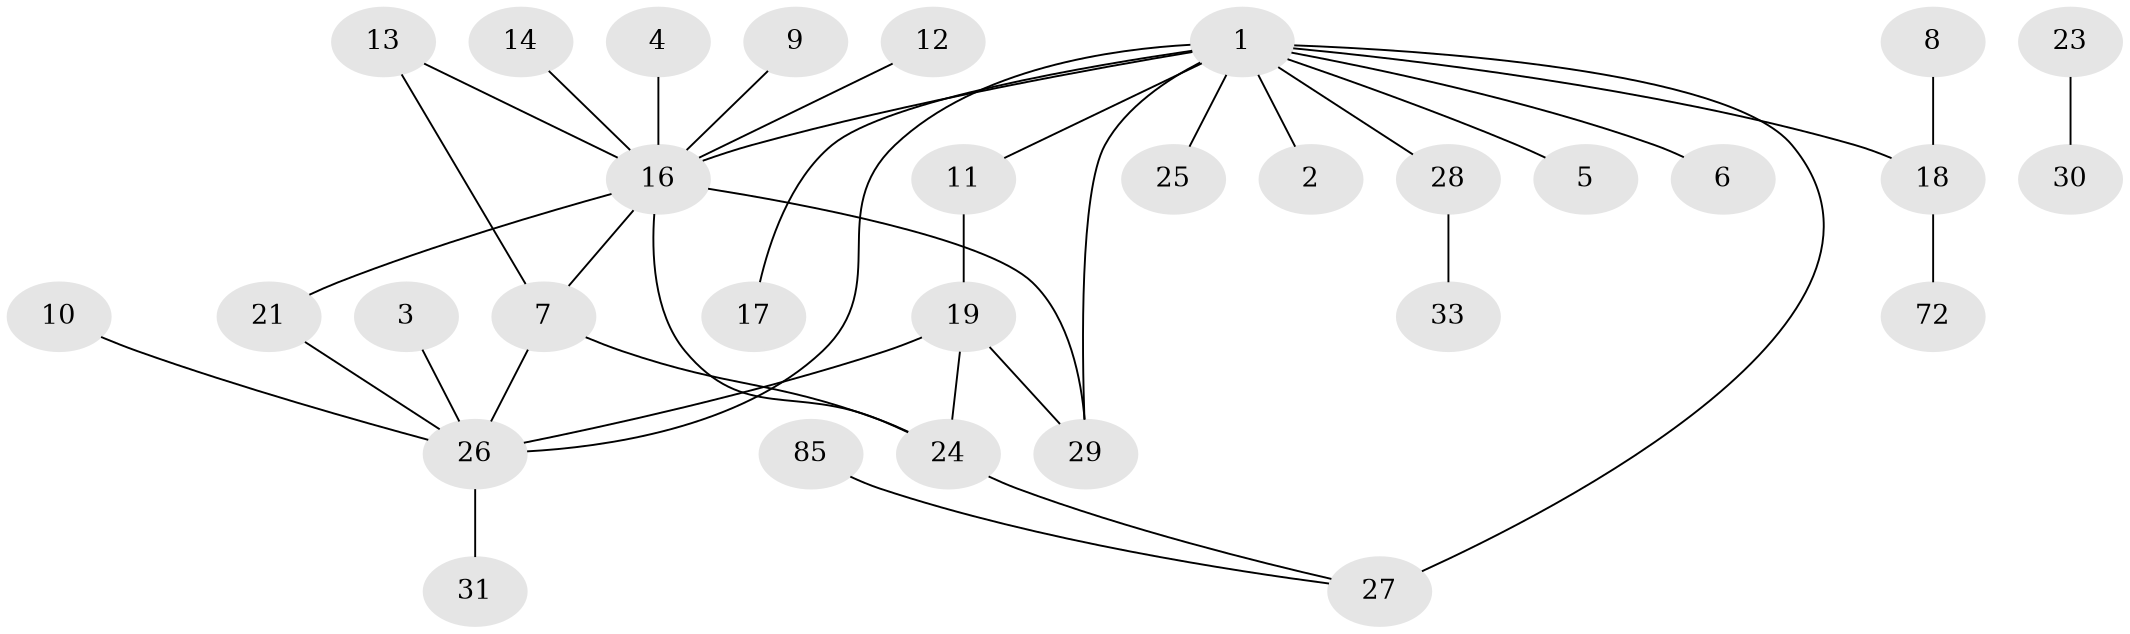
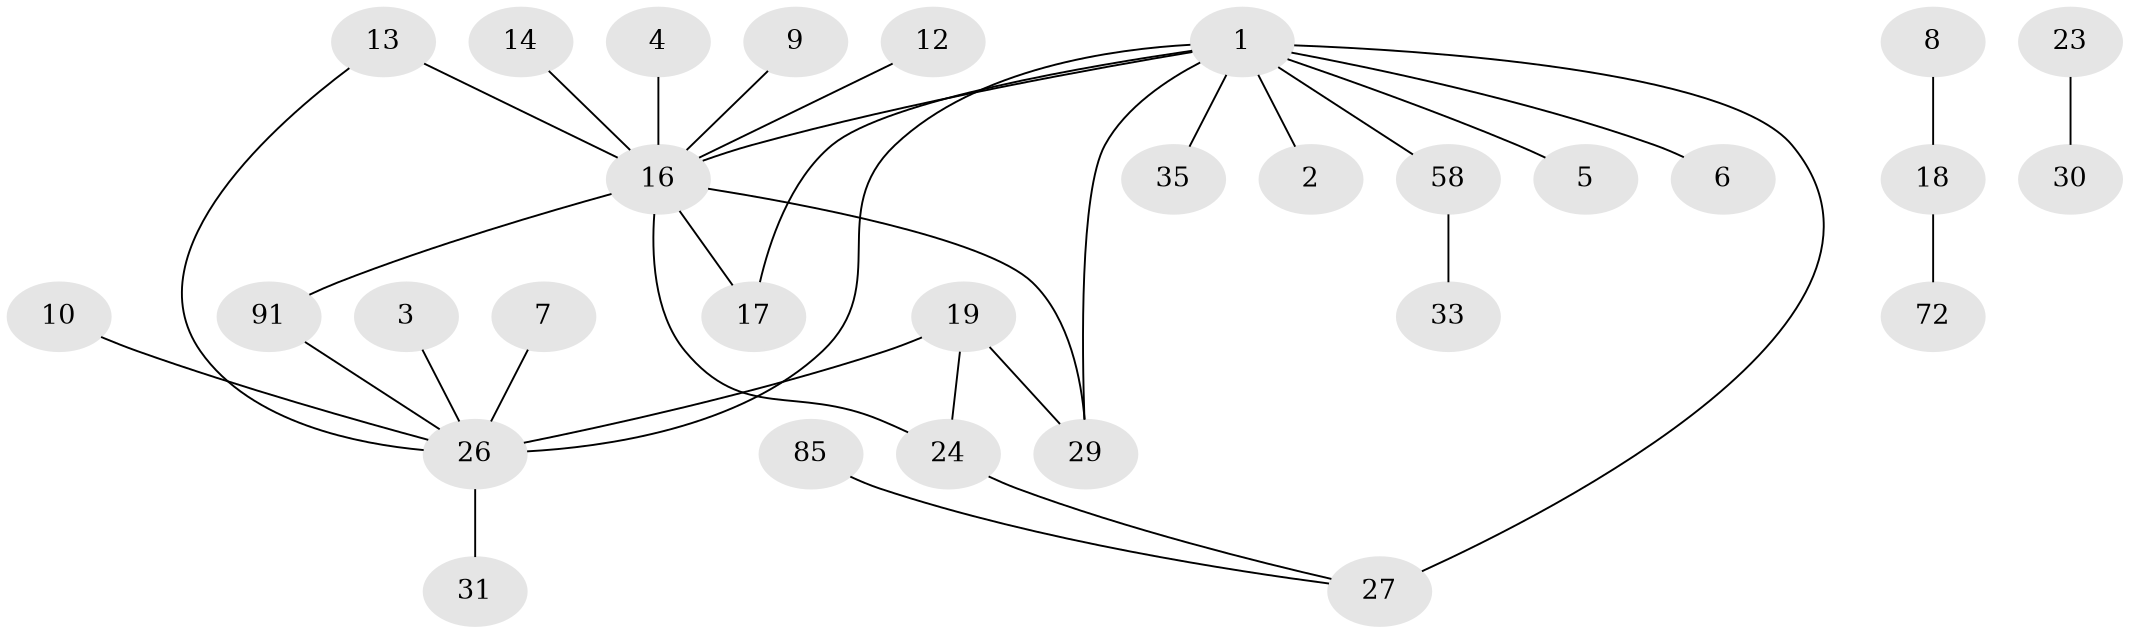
edge "1" -- "18": removed
edge "13" -- "7": now "13" -- "26"
node "11": removed
node "25": label "25" -> "35"
node "28": label "28" -> "58"
edge "16" -- "7": now "16" -- "17"
node "21": label "21" -> "91"
edge "7" -- "24": removed
